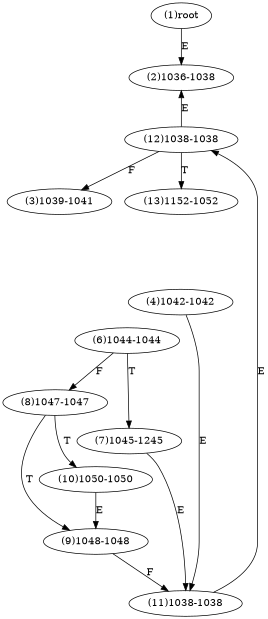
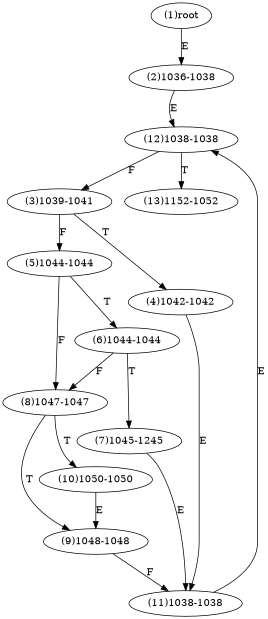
edge "(12)1038-1038" -> "(2)1036-1038": reversed
edge "(3)1039-1041" -> "(4)1042-1042": added, label "T"
node "(5)1044-1044": added
